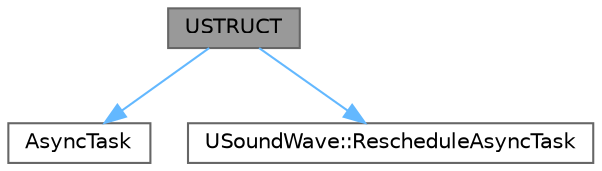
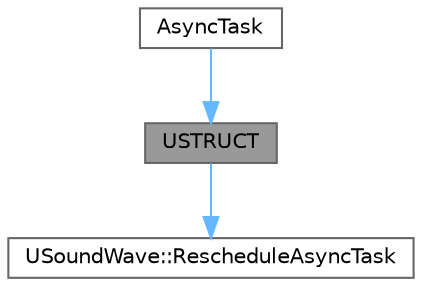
edge "USTRUCT" -> "AsyncTask": reversed
